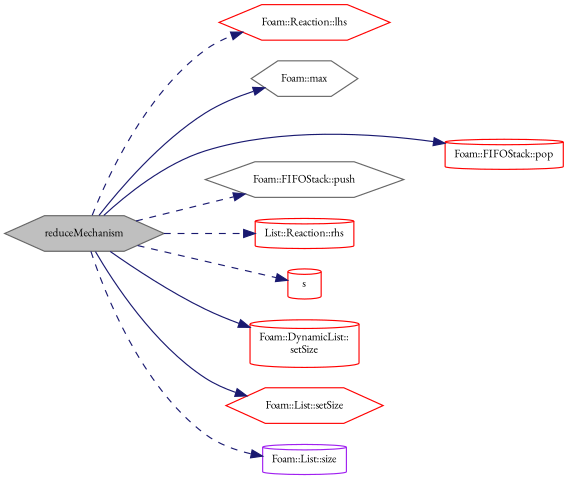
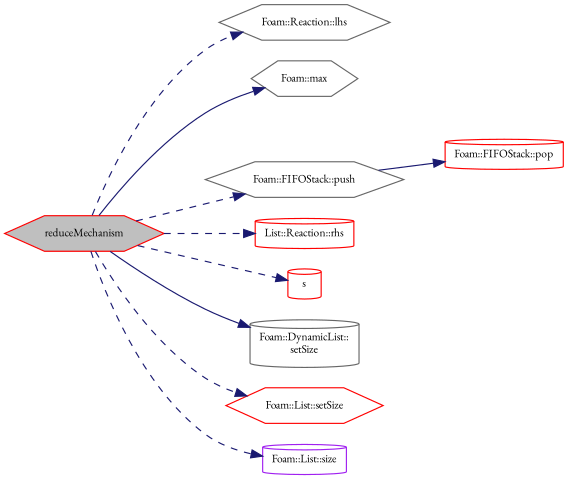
node "Foam::Reaction::lhs": color red -> gray40
edge "reduceMechanism" -> "Foam::FIFOStack::pop": now "Foam::FIFOStack::push" -> "Foam::FIFOStack::pop"
node "reduceMechanism": color gray40 -> red
edge "reduceMechanism" -> "Foam::List::setSize": style solid -> dashed
node "Foam::DynamicList:: setSize": color red -> gray40
